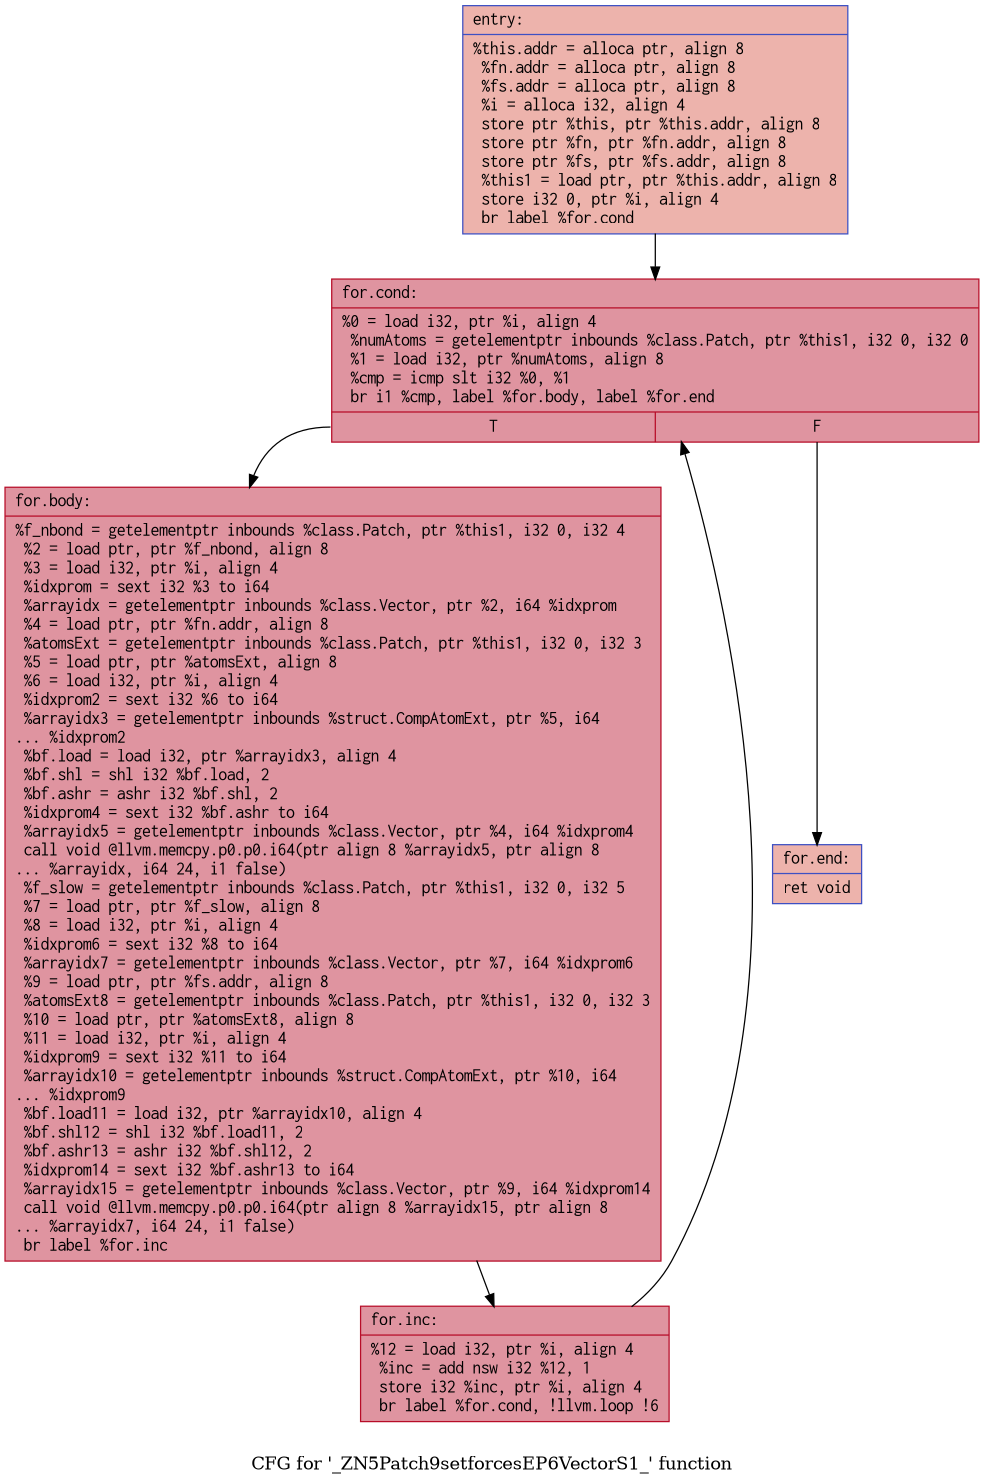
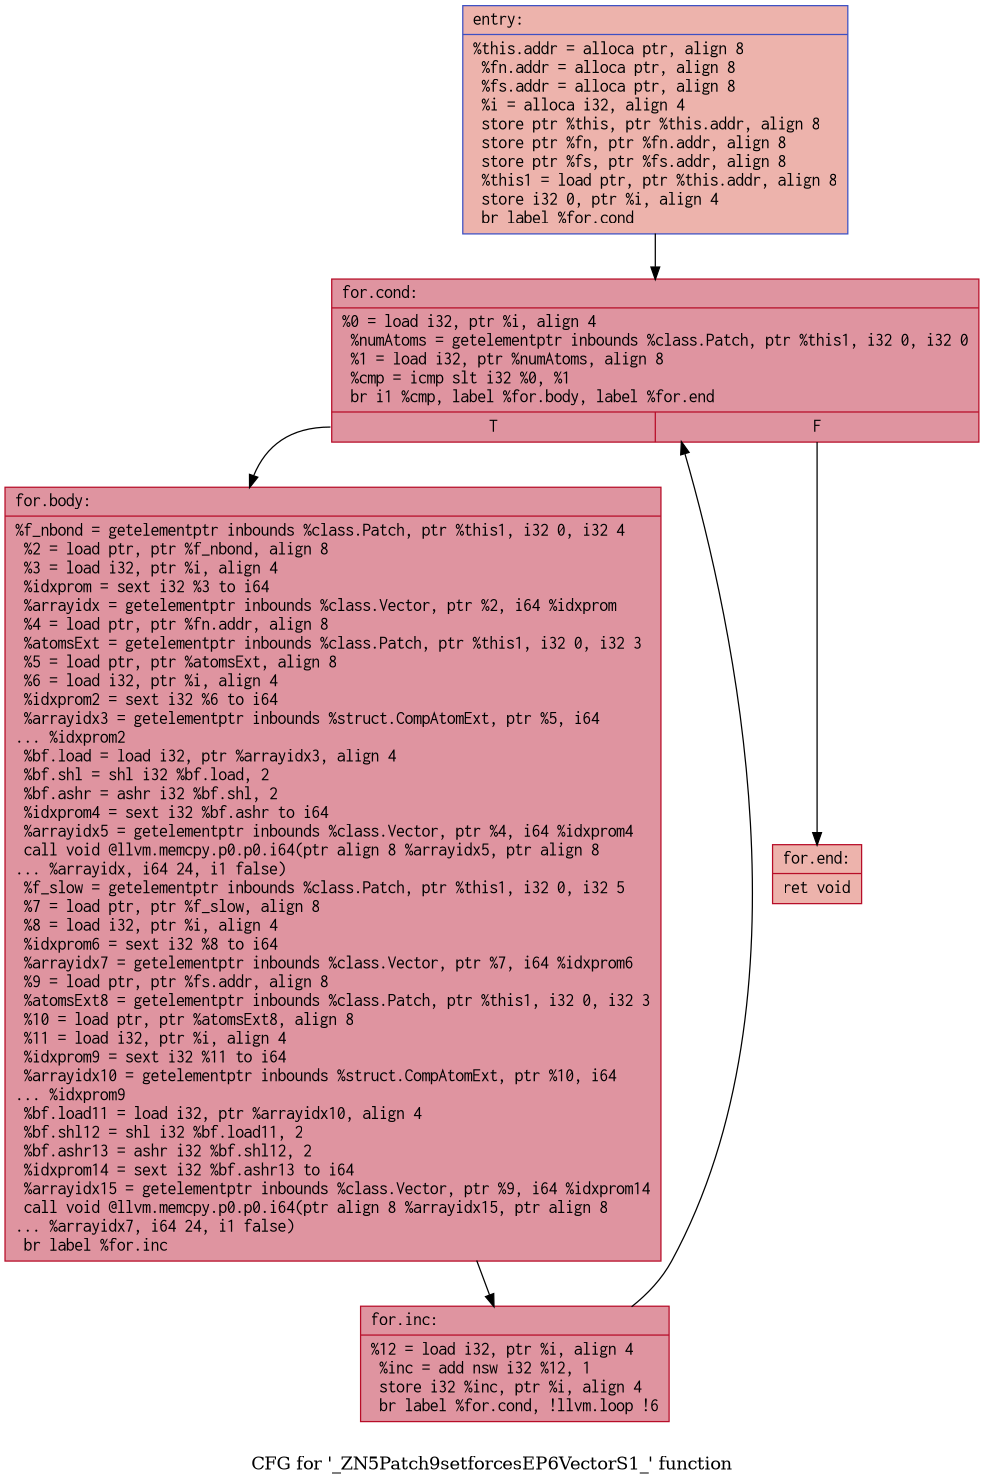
node "for.end:": color #3d50c3ff -> #b70d28ff
